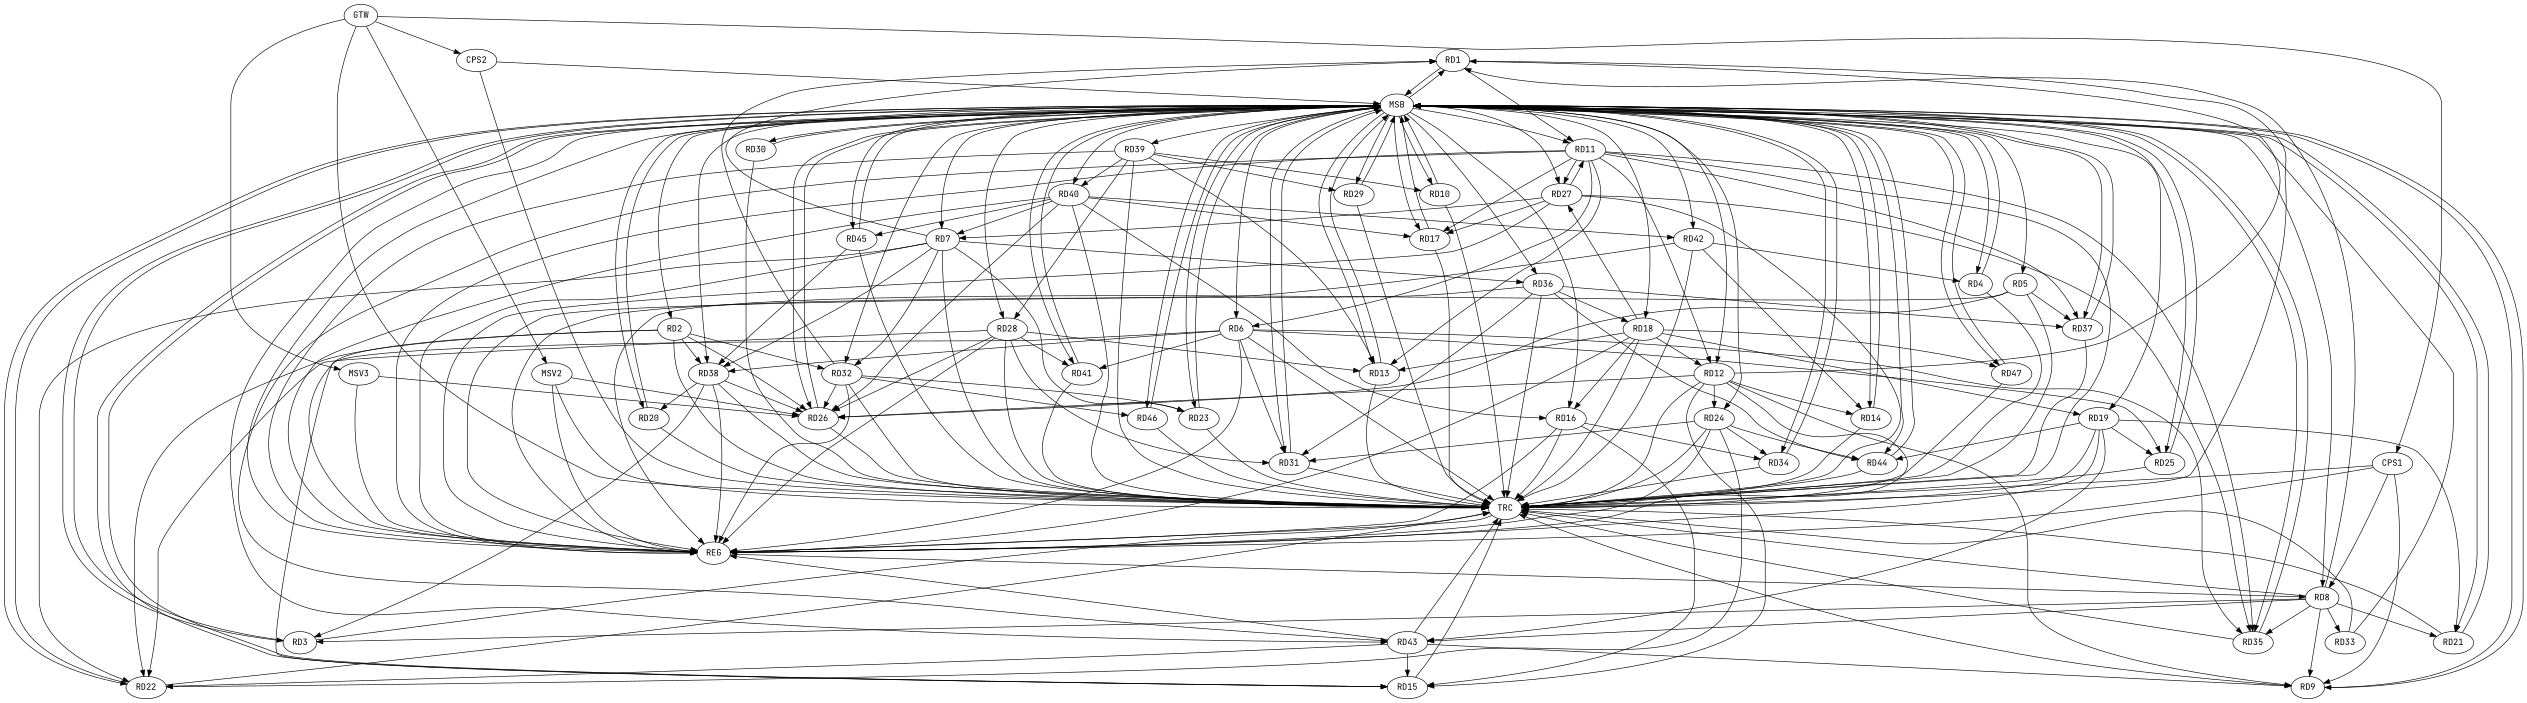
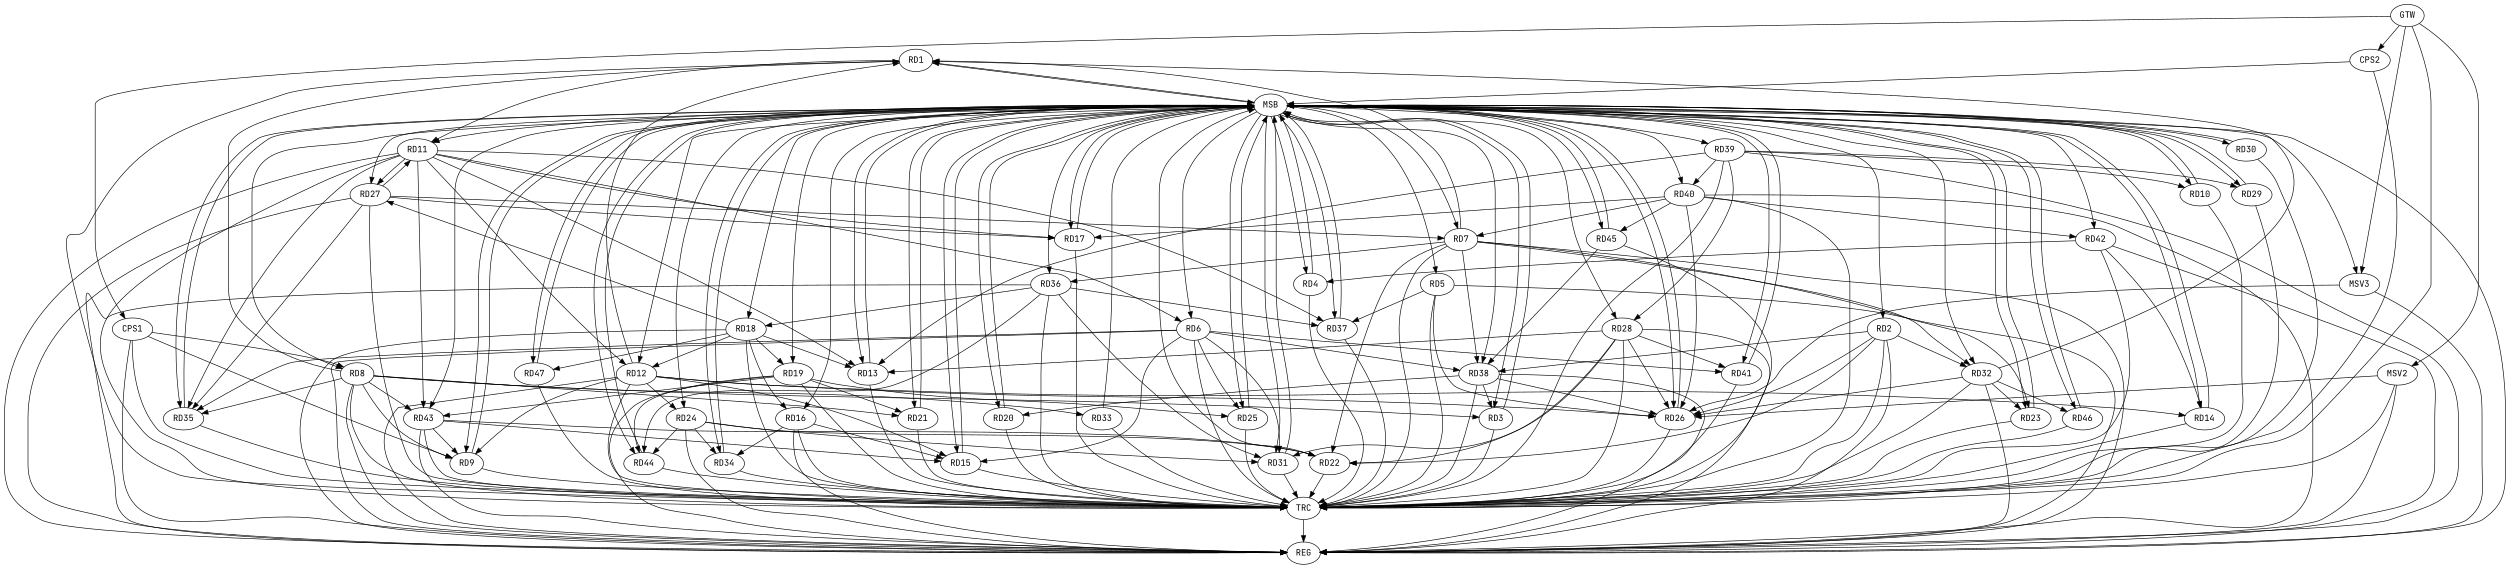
edge "MSB" -> "RD22": now "MSB" -> "MSV3"
edge "RD40" -> "RD16": removed
edge "RD24" -> "TRC": removed
edge "REG" -> "RD8": reversed
